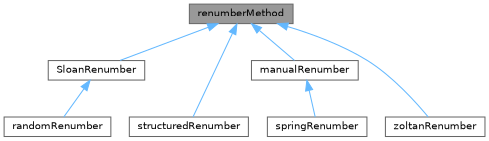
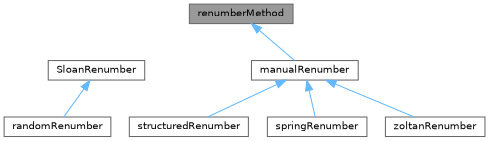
edge "SloanRenumber" -> "renumberMethod": removed
edge "zoltanRenumber" -> "renumberMethod": now "zoltanRenumber" -> "manualRenumber"
edge "structuredRenumber" -> "renumberMethod": now "structuredRenumber" -> "manualRenumber"
